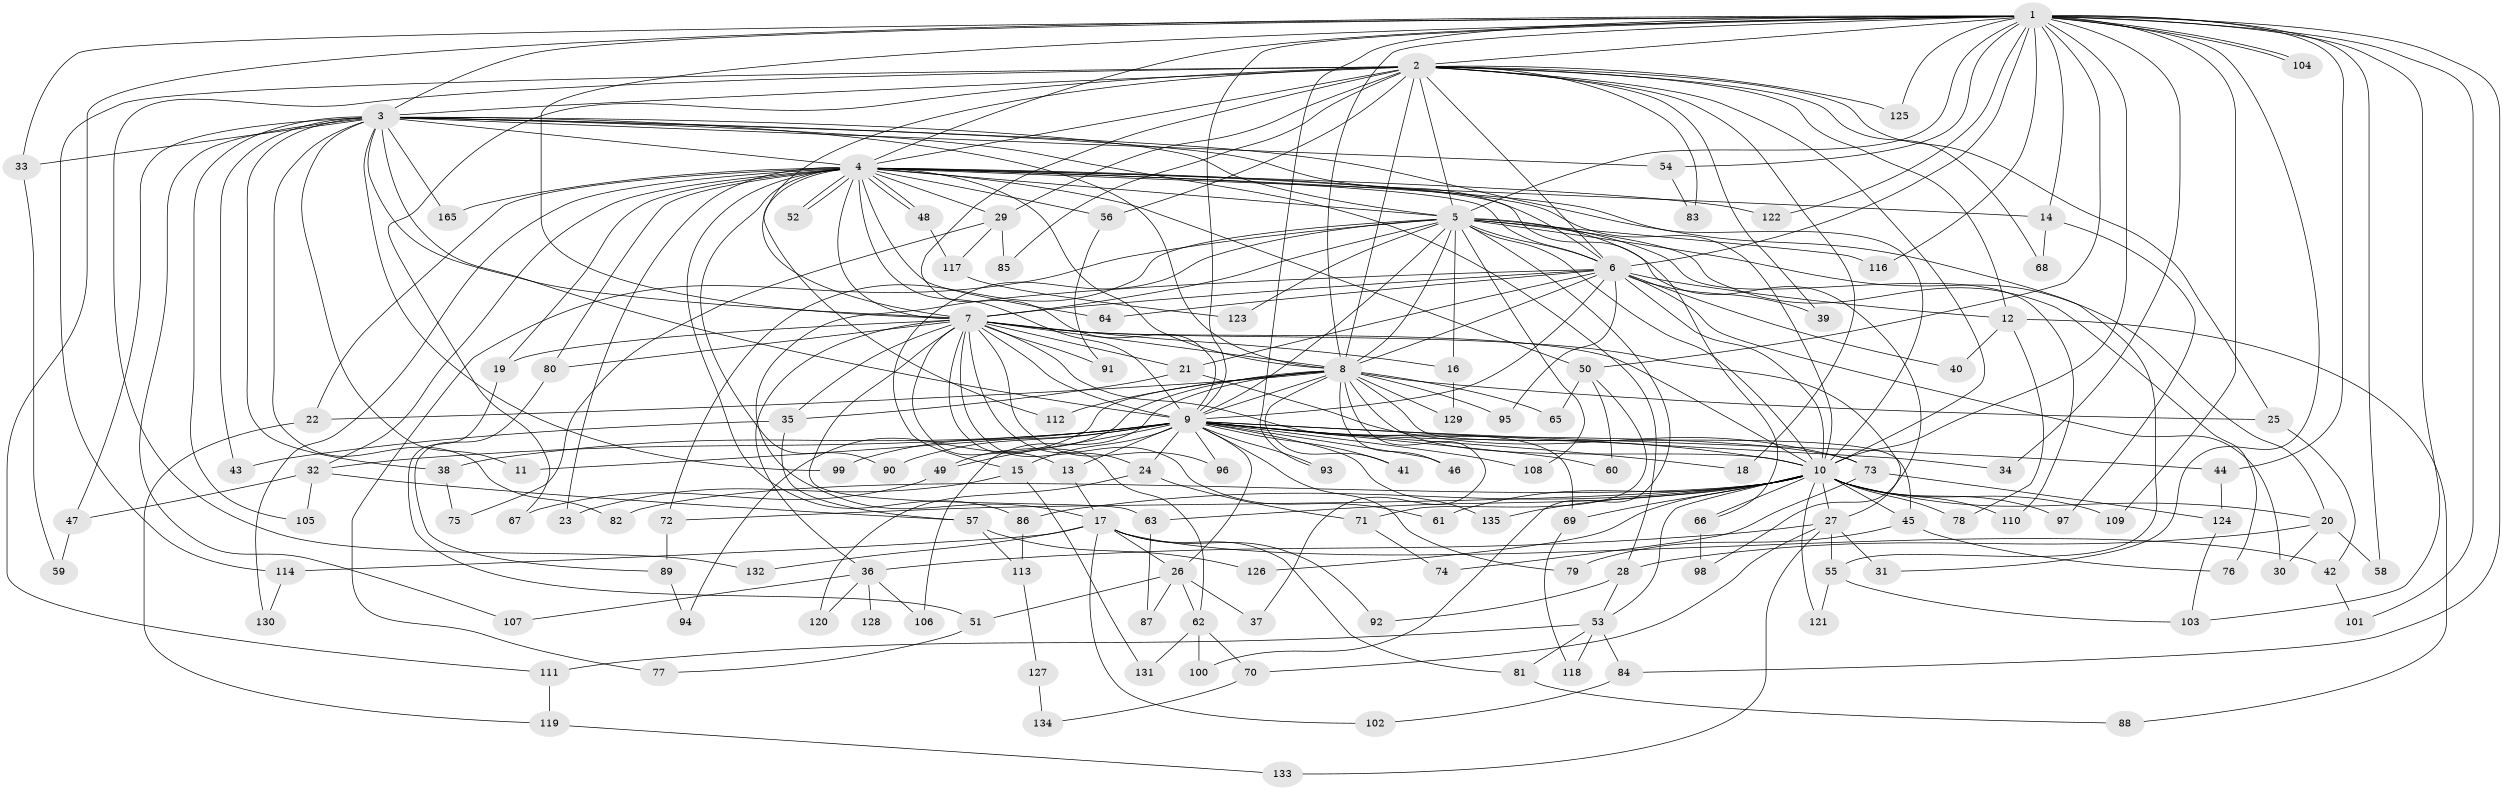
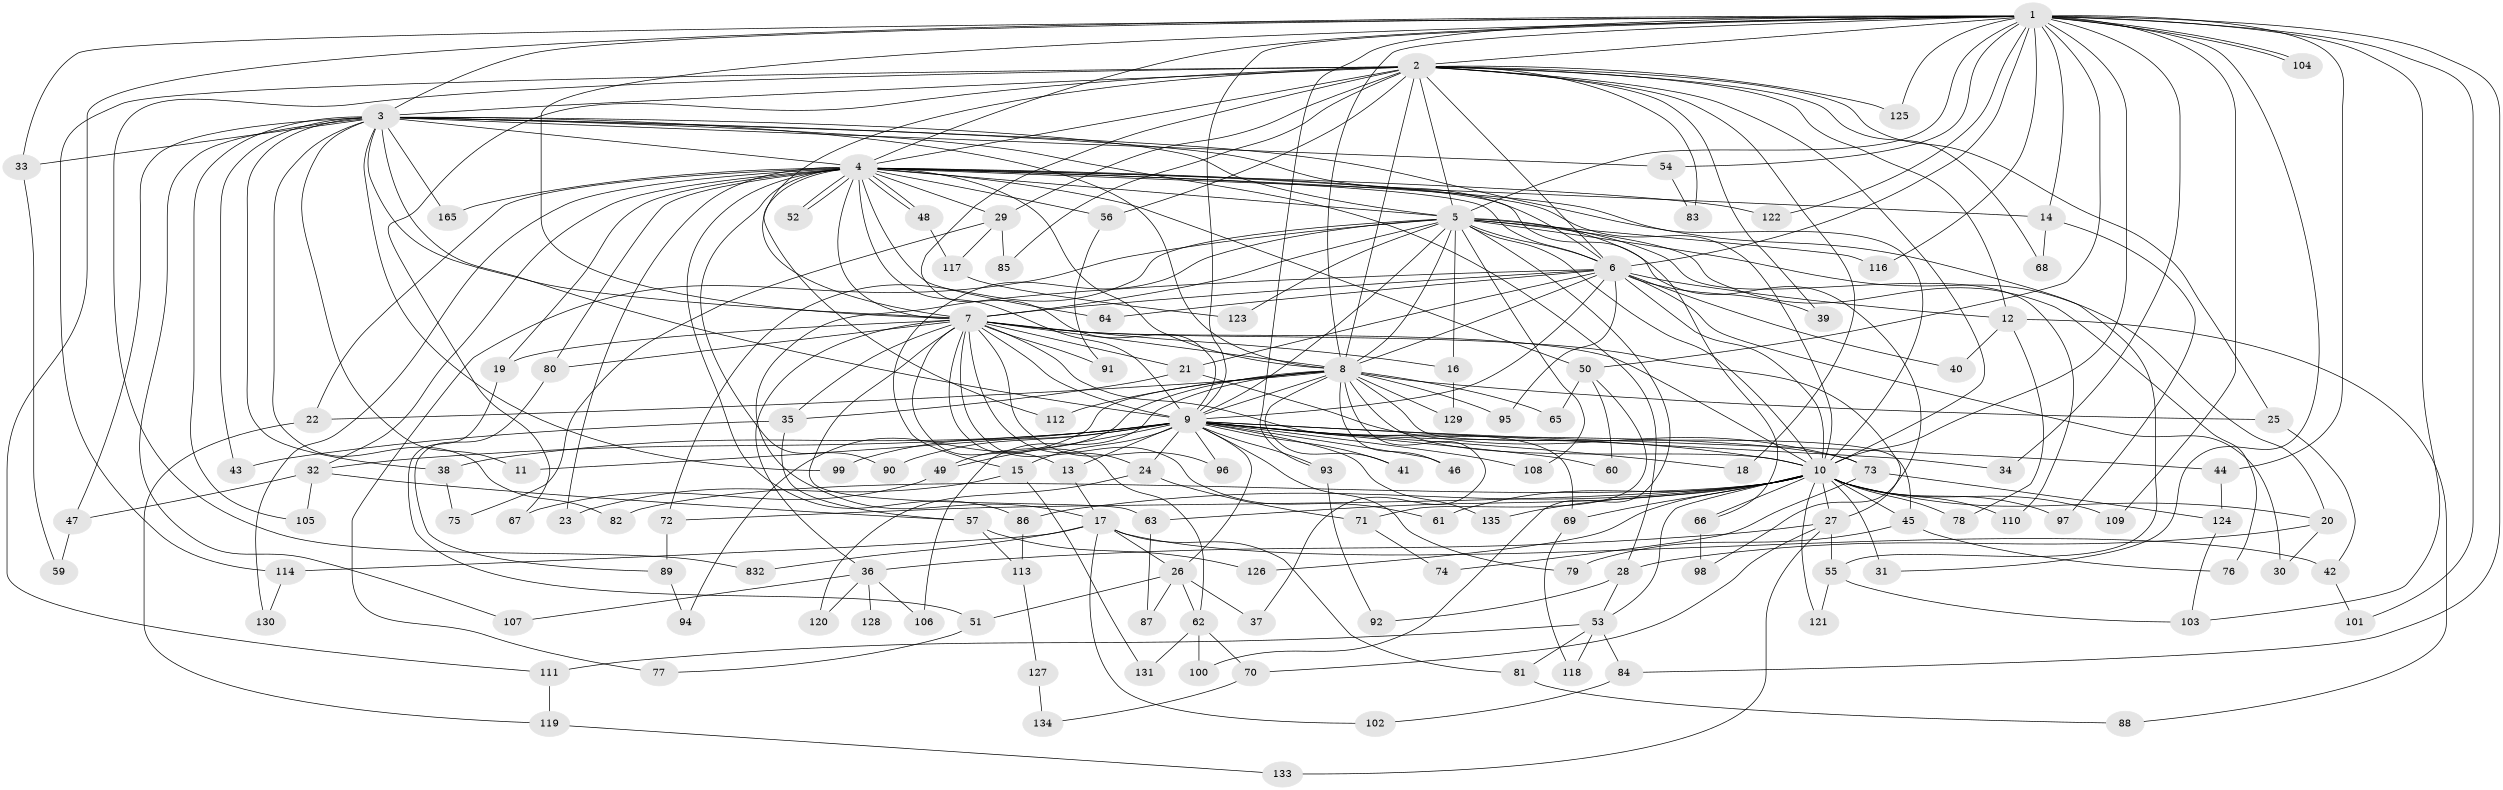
edge "27" -- "31": now "10" -- "31"
edge "17" -- "92": now "93" -- "92"
node "132": label "132" -> "832"
node "58": removed
